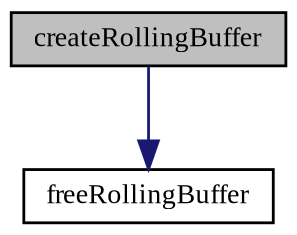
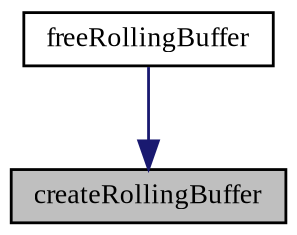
edge "createRollingBuffer" -> "freeRollingBuffer": reversed
